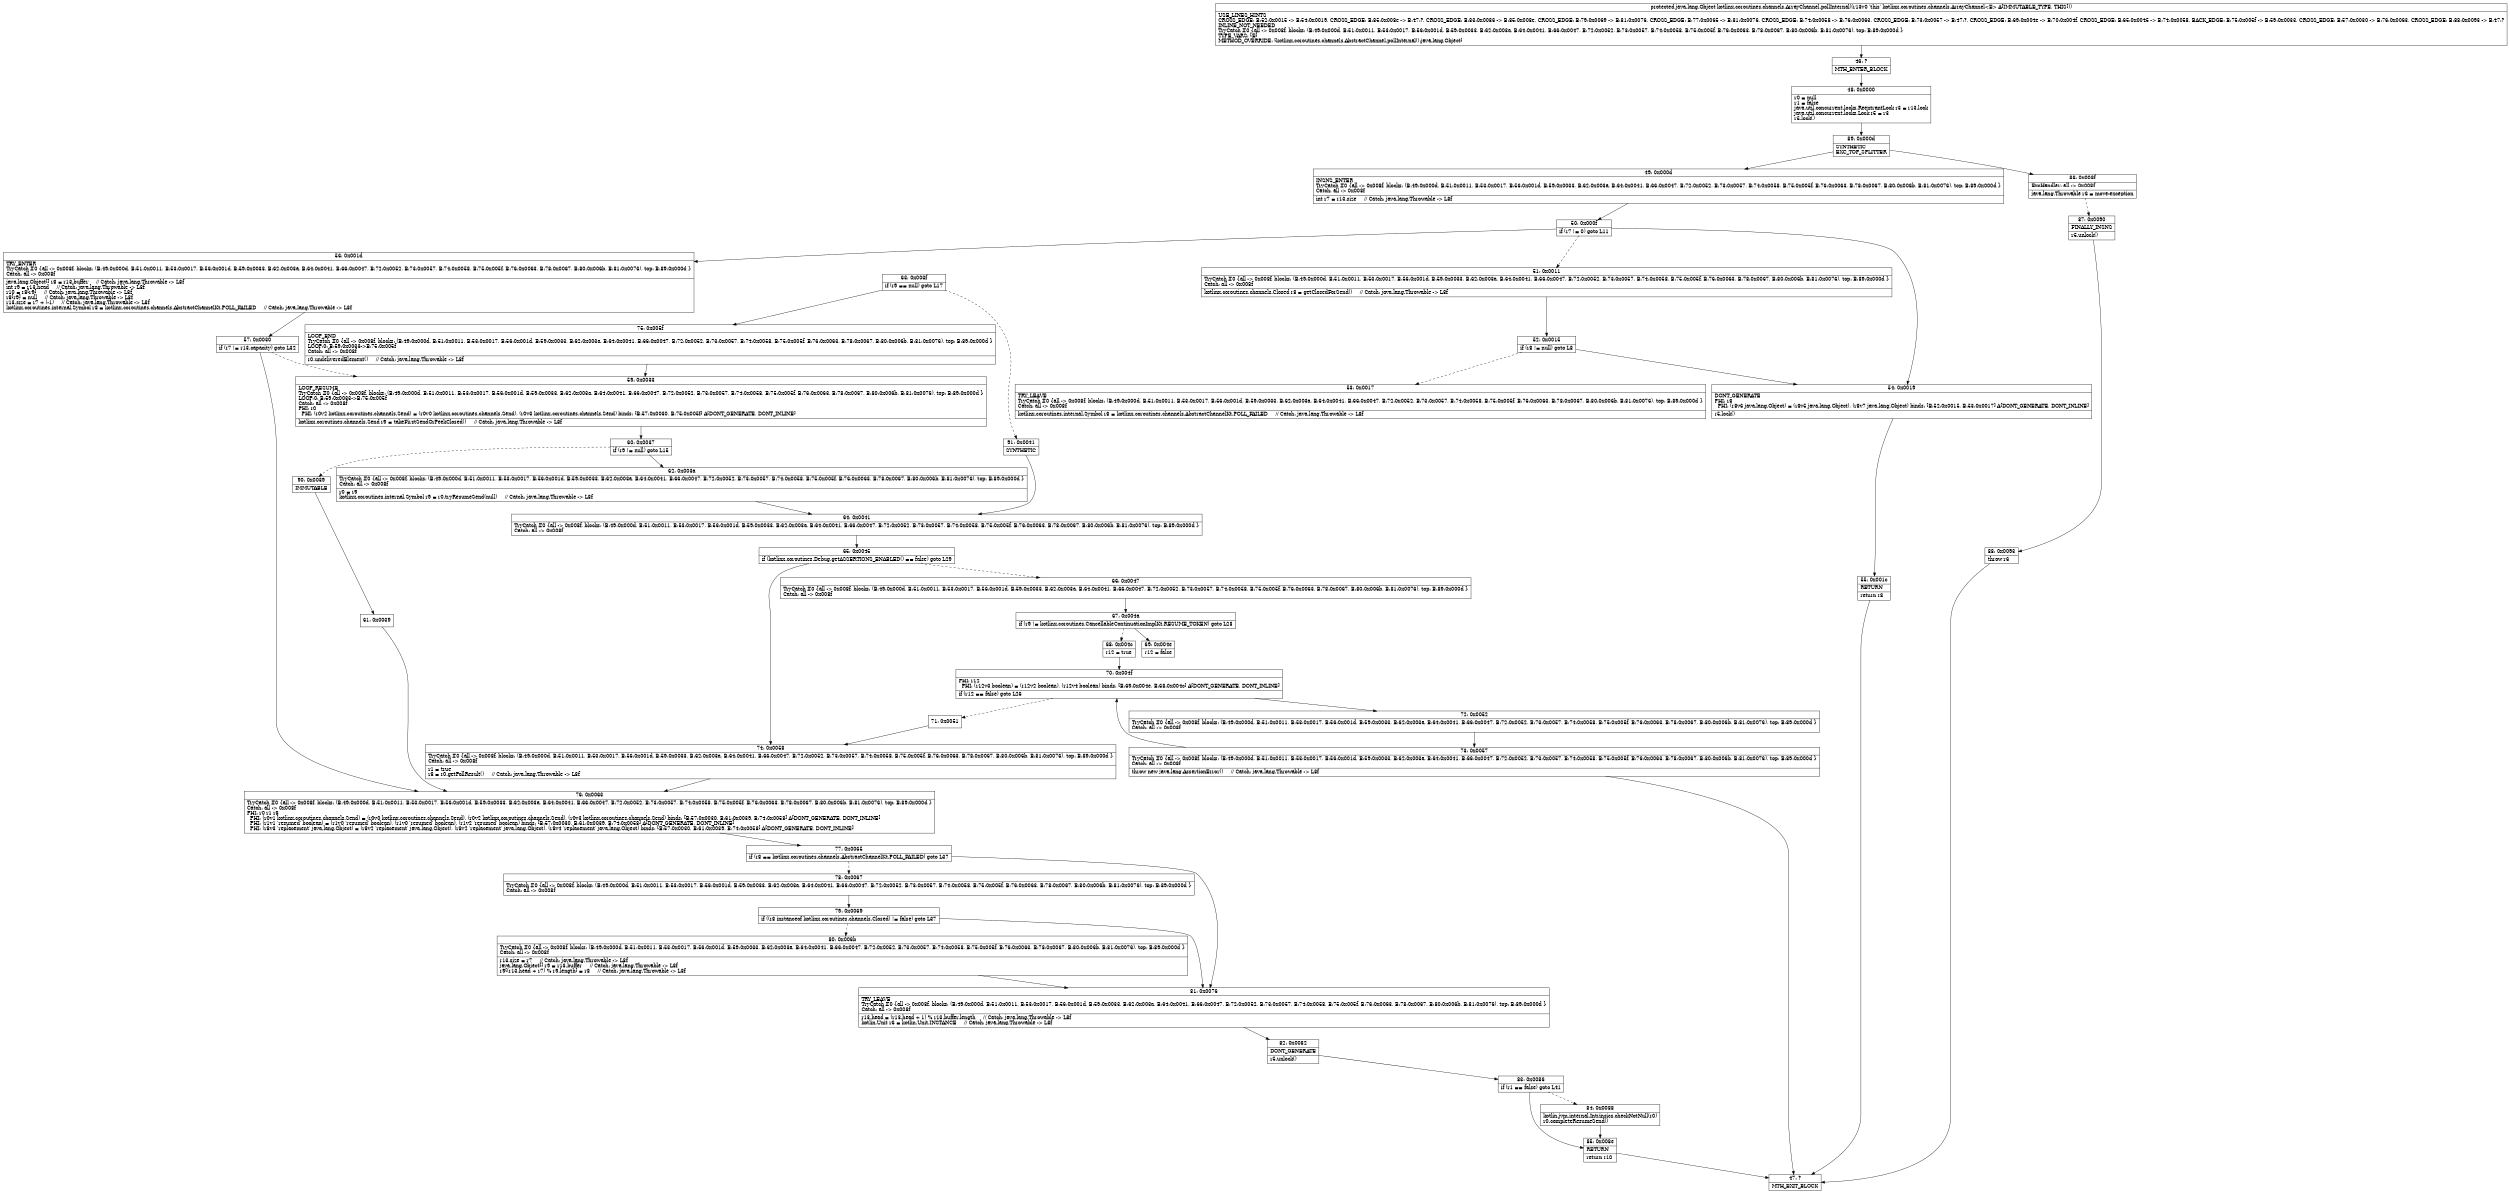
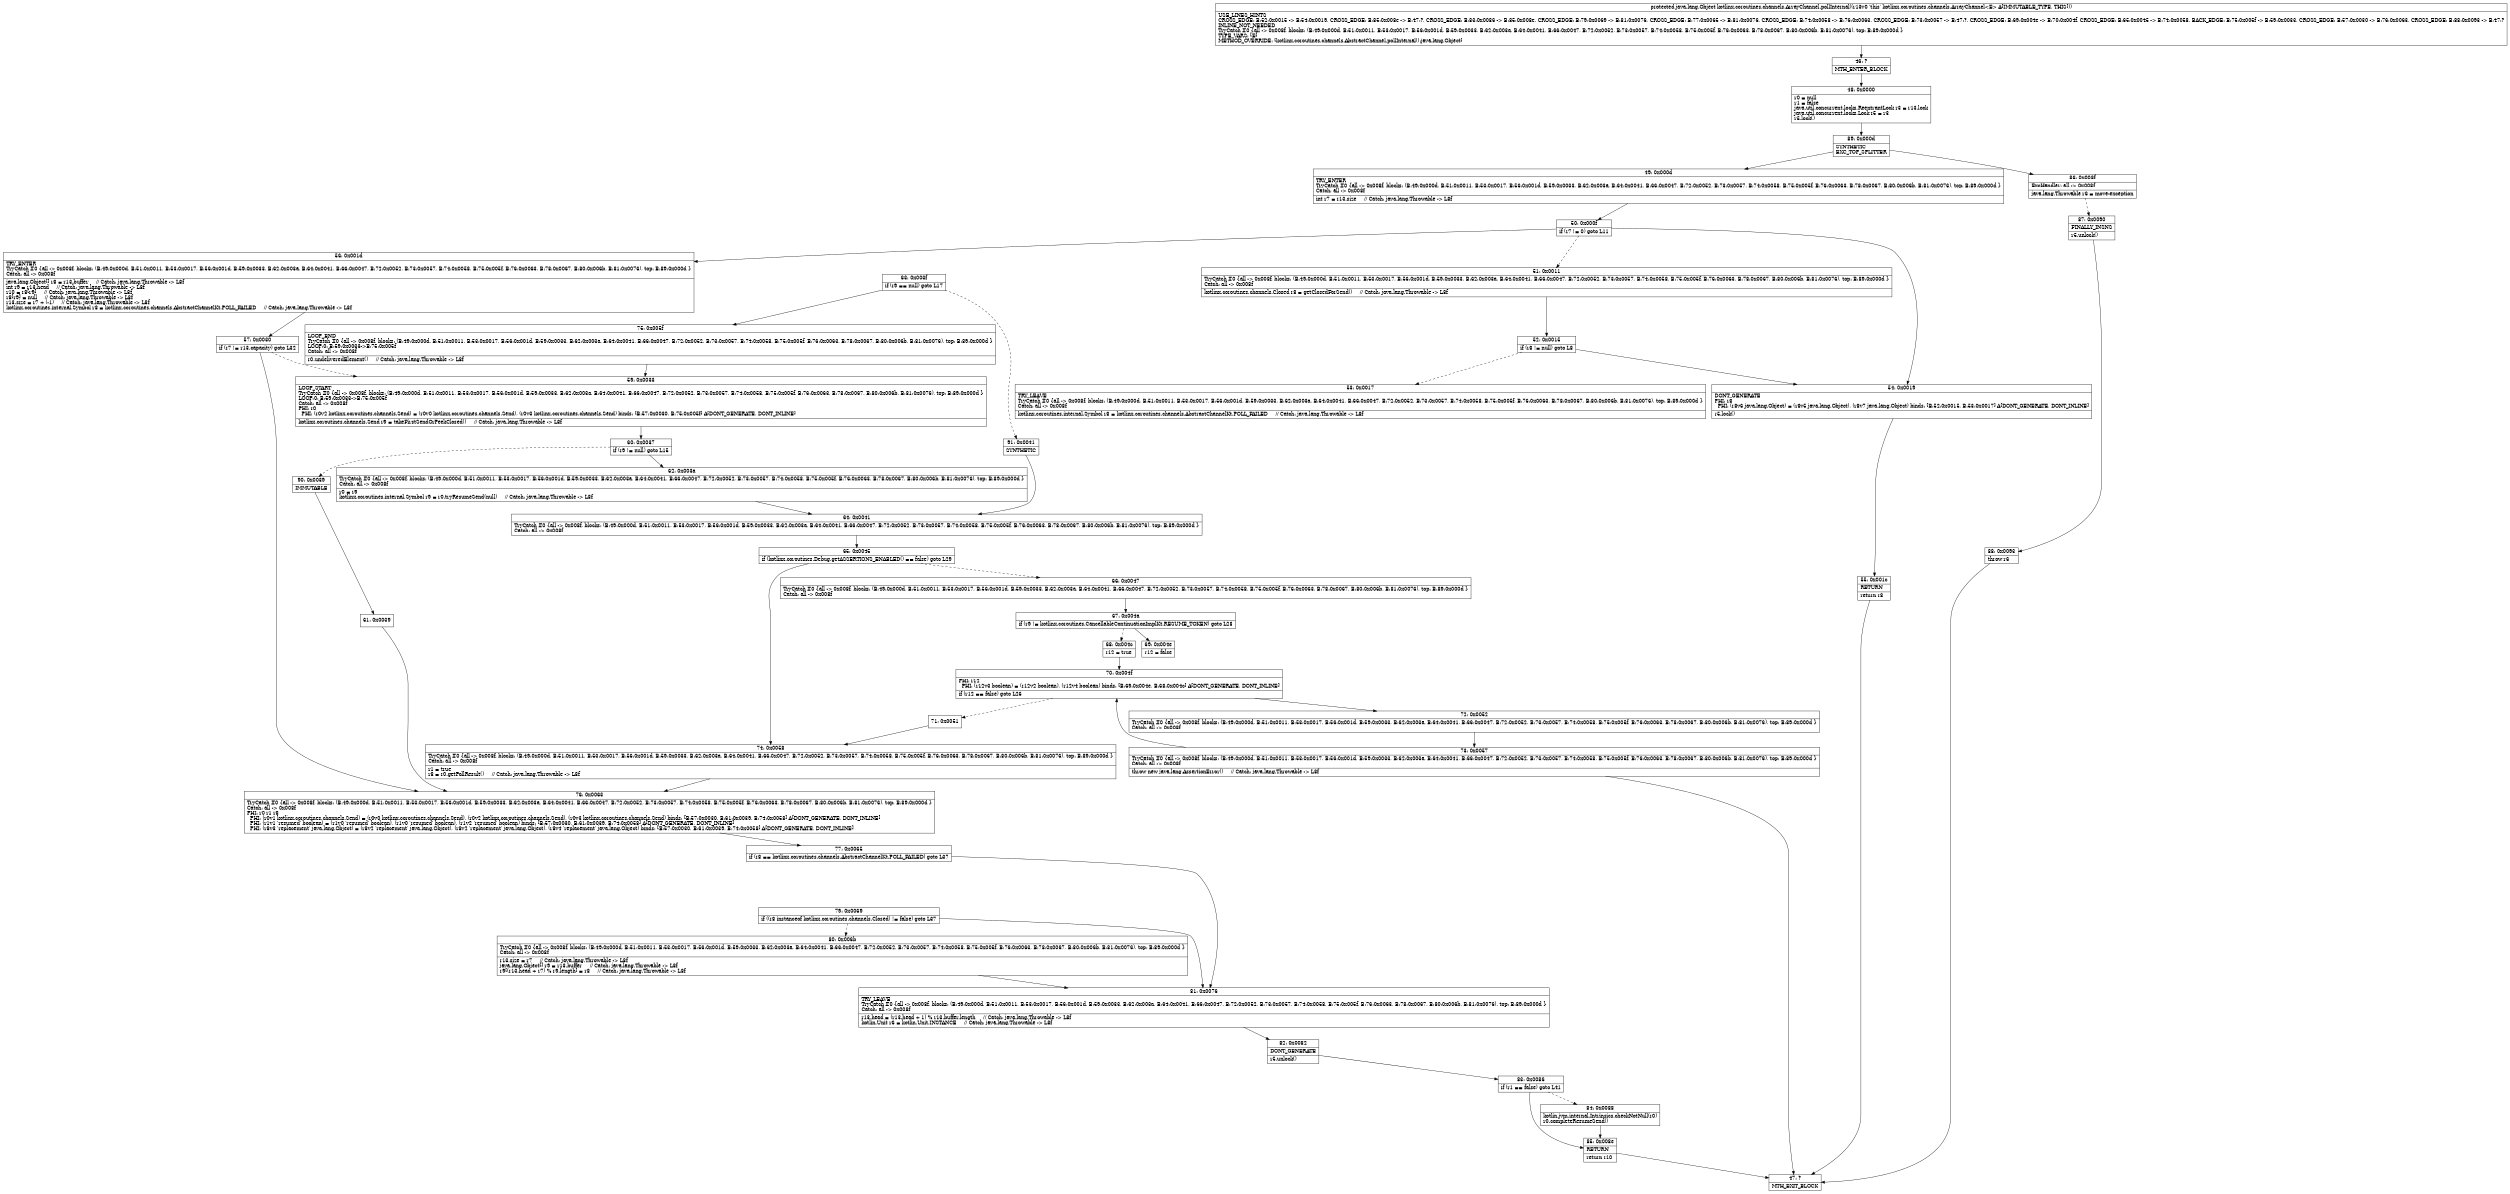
node "49: 0x000d": text "INSNS_ENTER" -> "TRY_ENTER"
node "59: 0x0033": text "LOOP_RESUME" -> "LOOP_START"
node "78: 0x0067": removed
